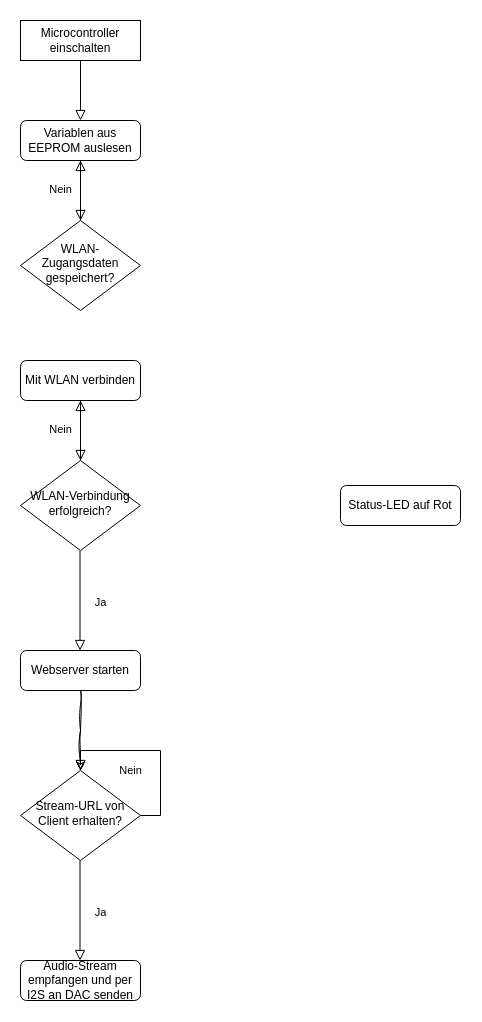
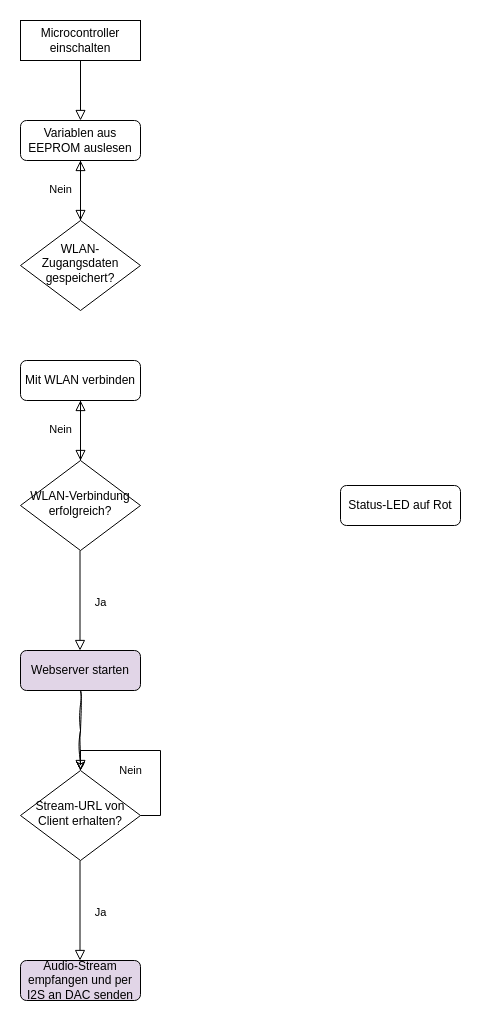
node "Webserver starten": fillcolor #ffffff -> #e1d5e7
node "Audio-Stream empfangen und per I2S an DAC senden": fillcolor #ffffff -> #e1d5e7
